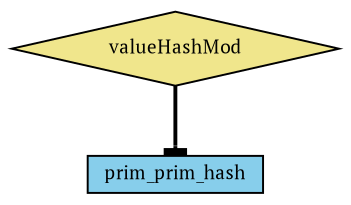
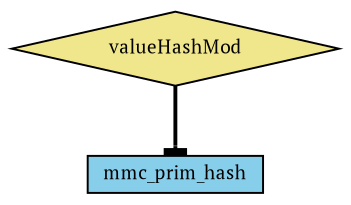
node "prim_prim_hash": label "prim_prim_hash" -> "mmc_prim_hash"
